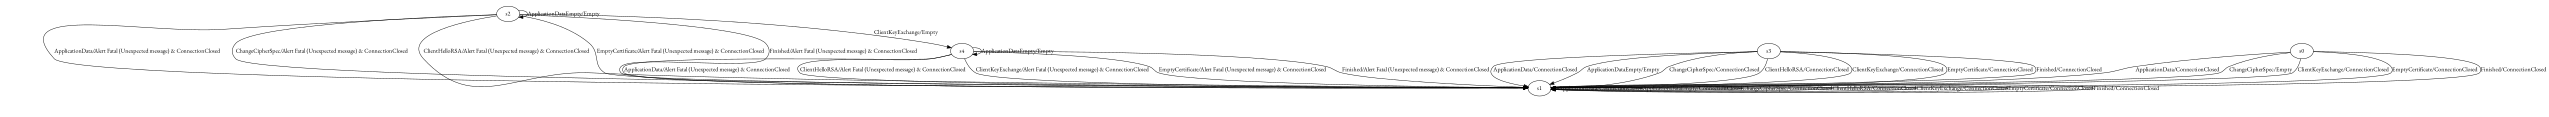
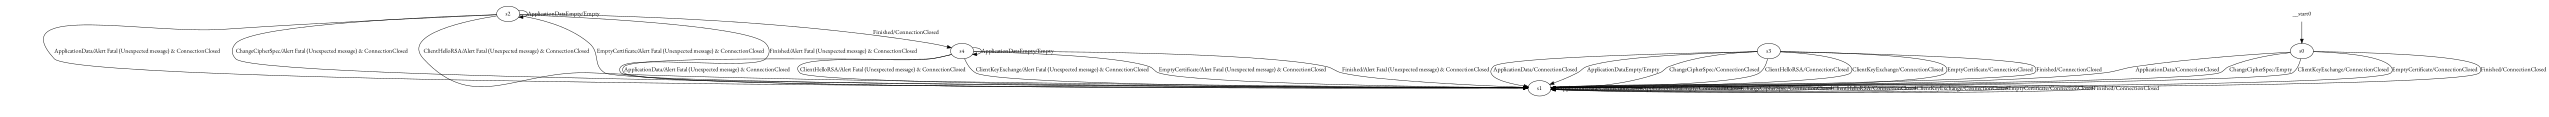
node "__start0": added
edge "s2" -> "s4": label "ClientKeyExchange/Empty" -> "Finished/ConnectionClosed"
